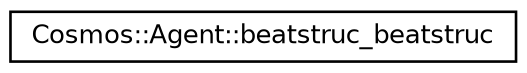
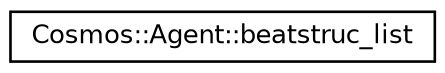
node "Cosmos::Agent::beatstruc_beatstruc": label "Cosmos::Agent::beatstruc_beatstruc" -> "Cosmos::Agent::beatstruc_list"
